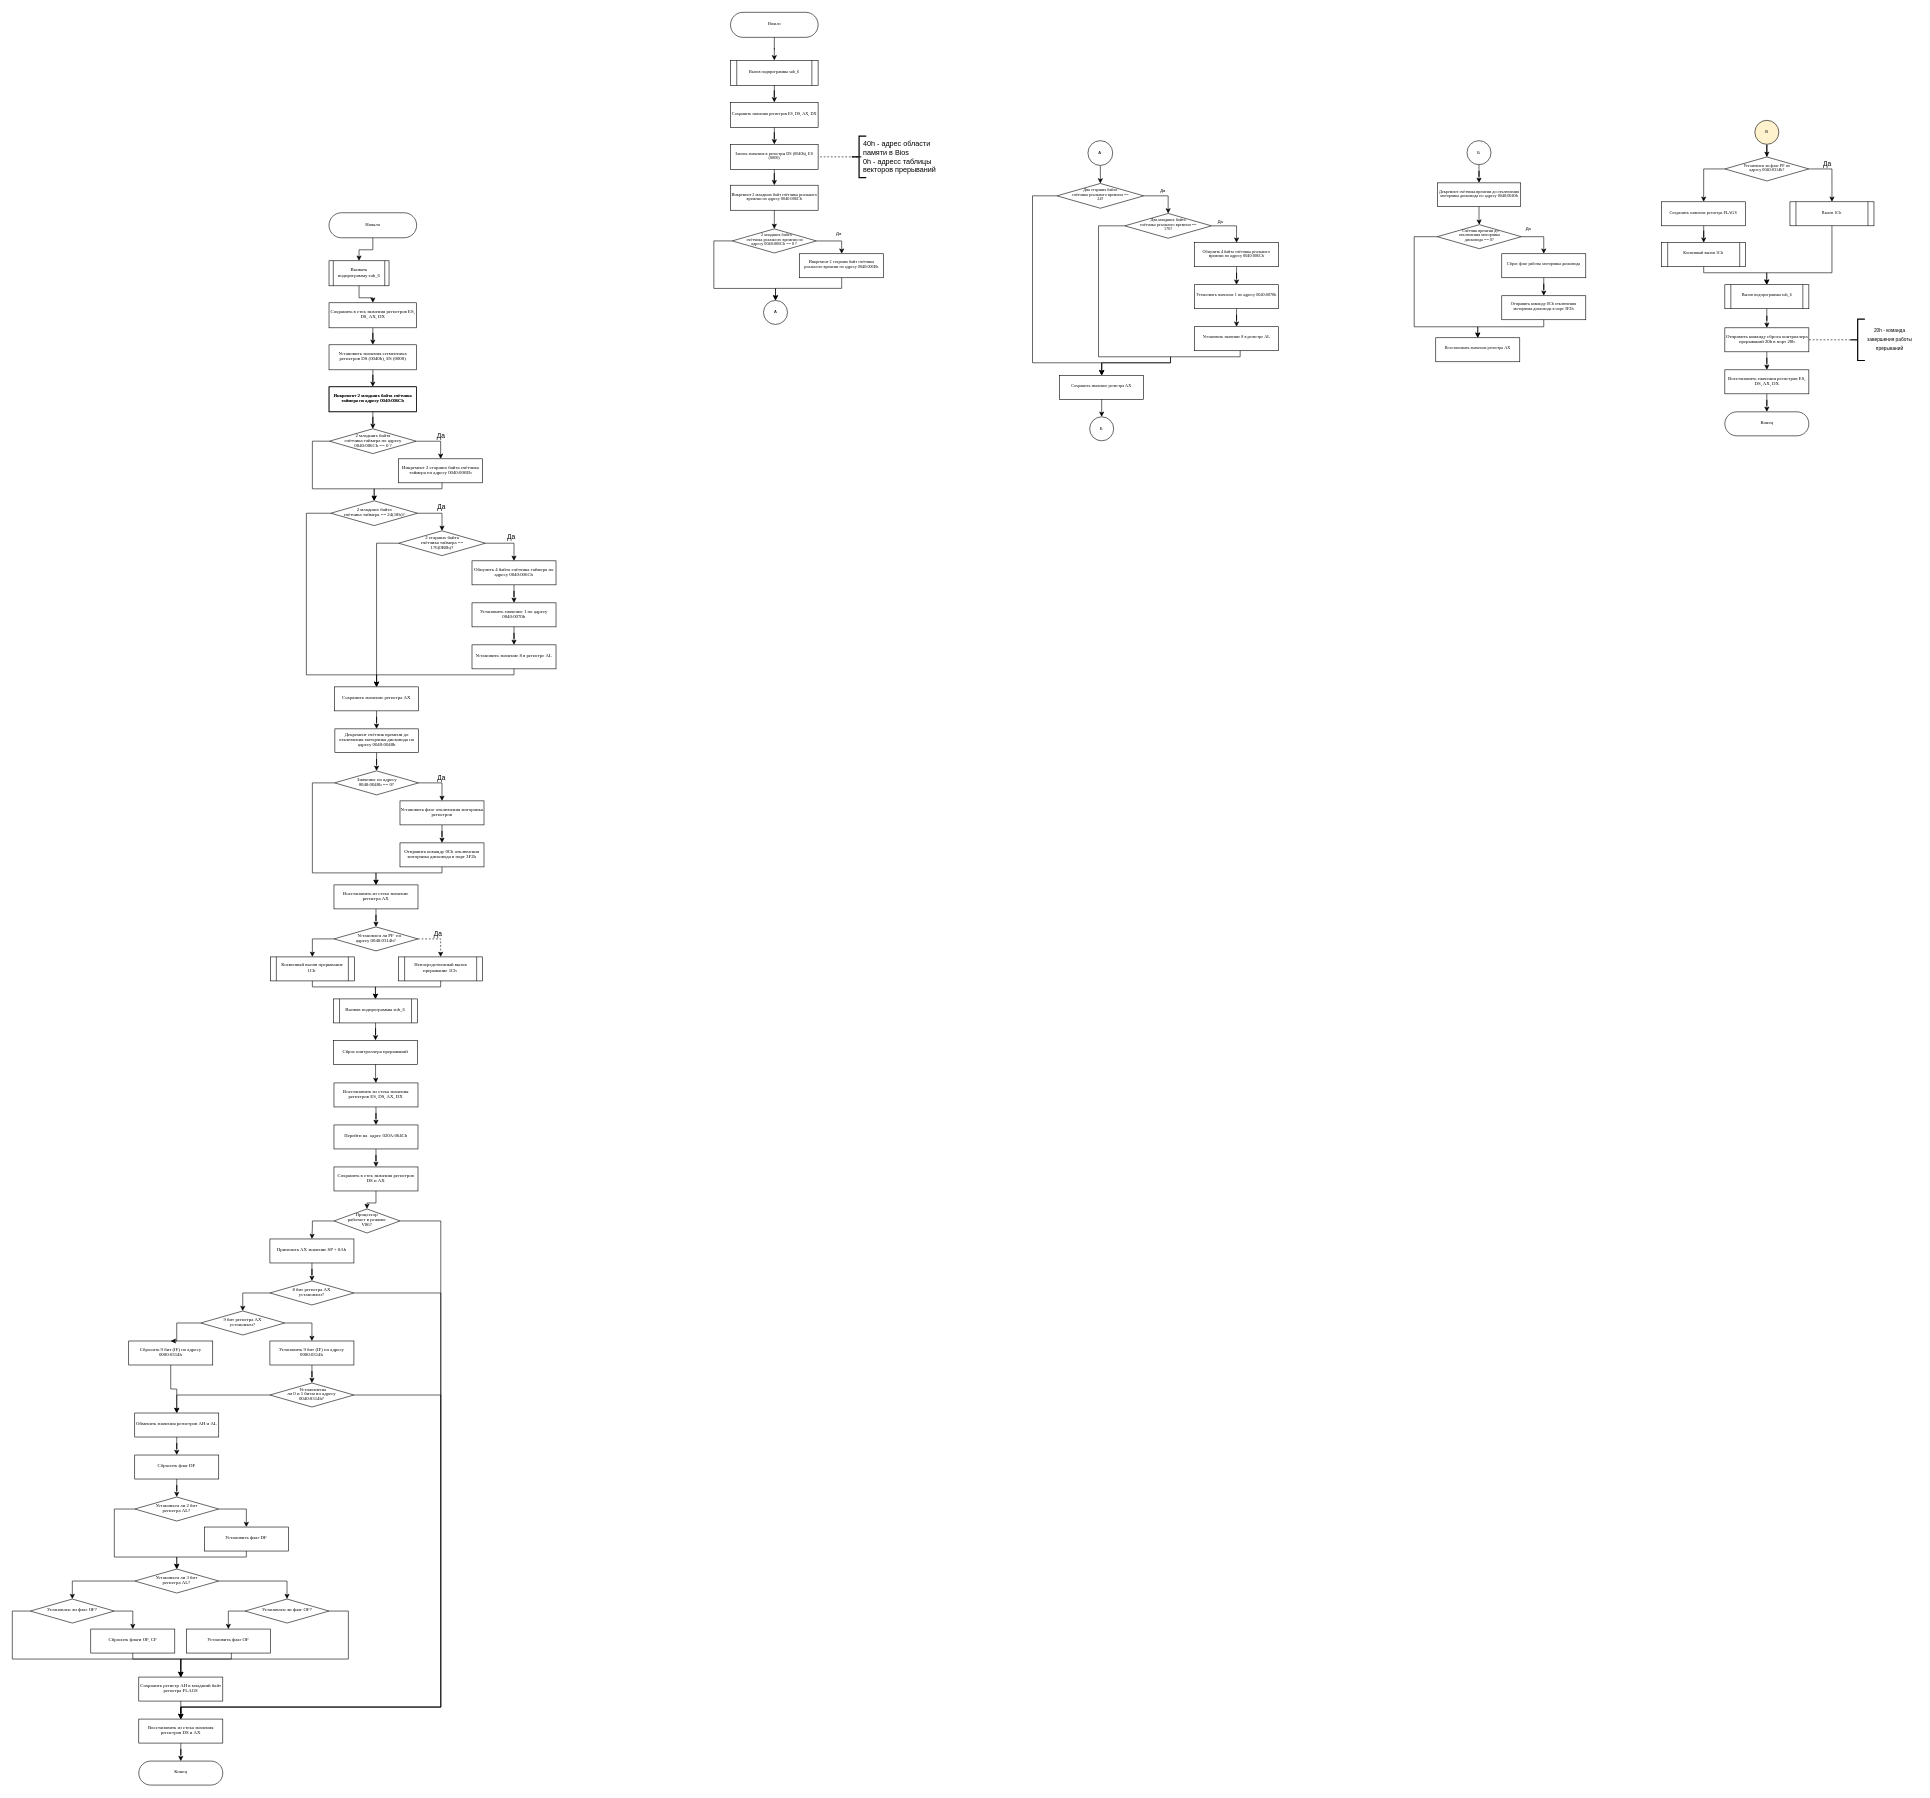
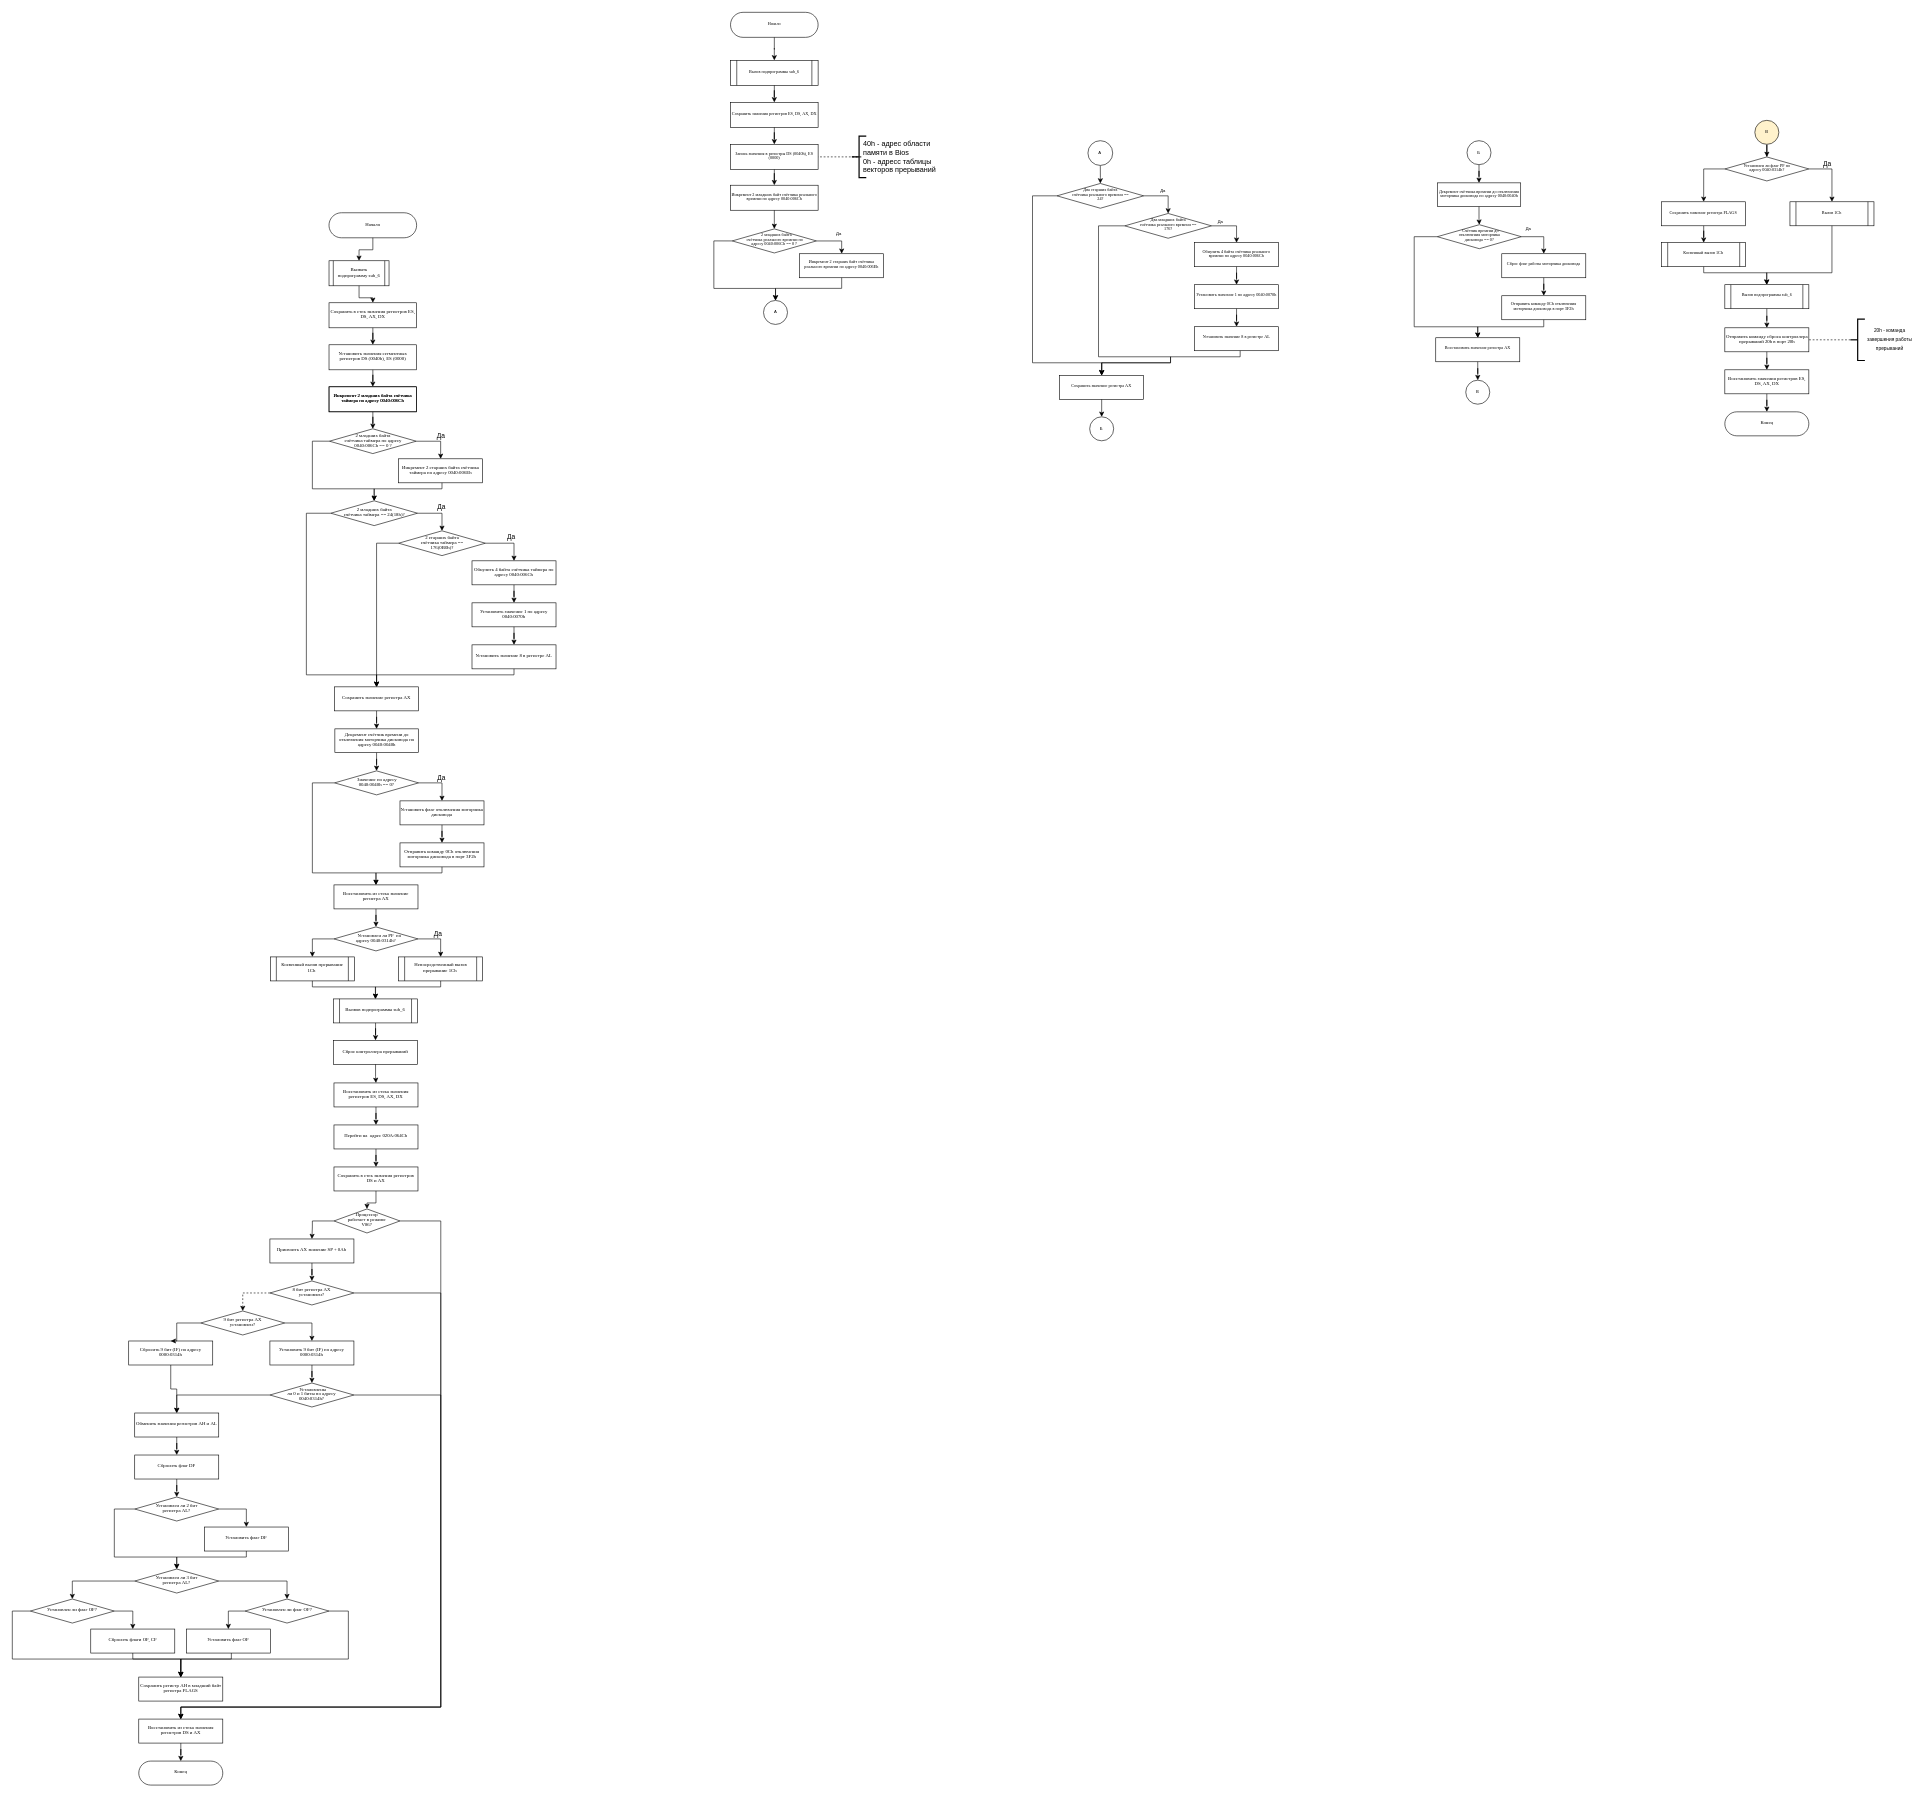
edge "Восстановить значение регистра AX" -> "В": added
node "В": added
node "Установить флаг отключения моторчика регистров": label "Установить флаг отключения моторчика регистров" -> "Установить флаг отключения моторчика дисковода"
edge "Установлен ли PF по адресу 0040:0314h?" -> "Непосредственный вызов прерывание 1Ch": style dashed -> solid
edge "8 бит регистра AX установлен?" -> "9 бит регистра AX установлен?": style solid -> dashed
edge "Сохранить регистр AH в младший байт регистра FLAGS" -> "Восстановить из стека значения регистров DS и AX": removed
